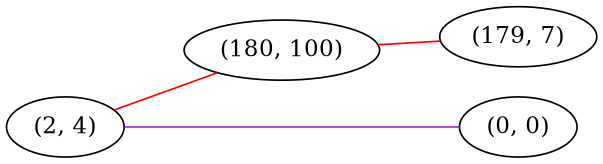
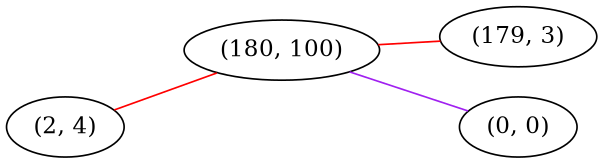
node "(179, 7)": label "(179, 7)" -> "(179, 3)"
edge "(2, 4)" -- "(0, 0)": now "(180, 100)" -- "(0, 0)"
